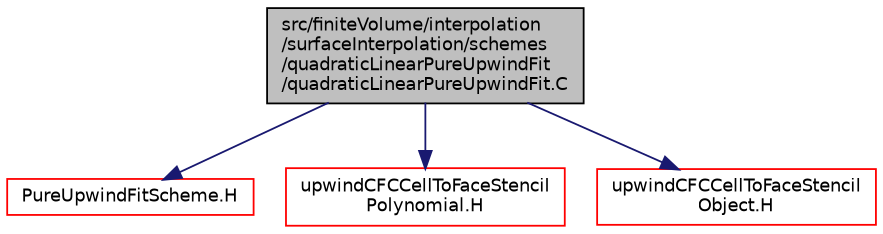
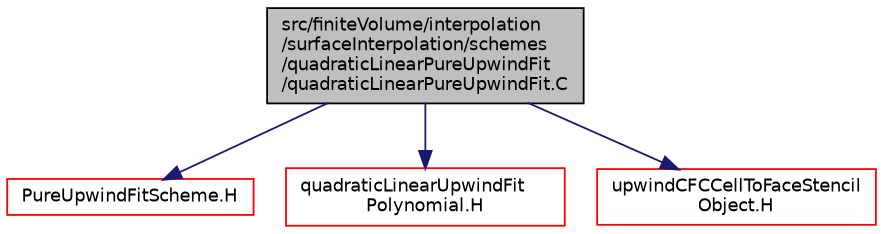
node "upwindCFCCellToFaceStencil Polynomial.H": label "upwindCFCCellToFaceStencil Polynomial.H" -> "quadraticLinearUpwindFit Polynomial.H"
